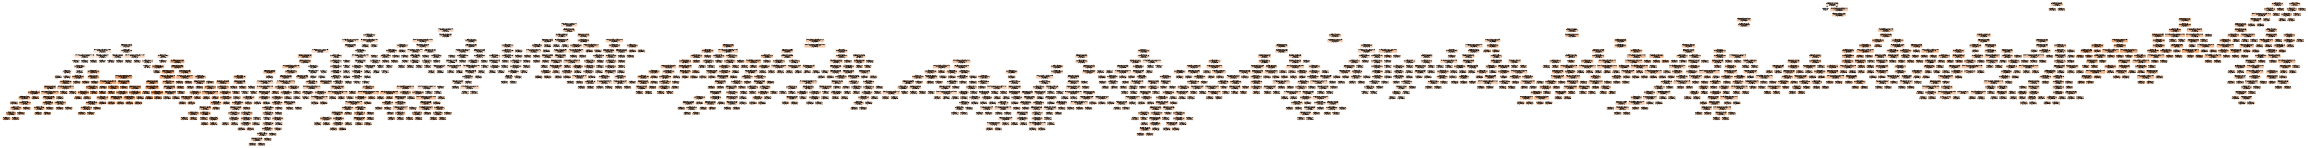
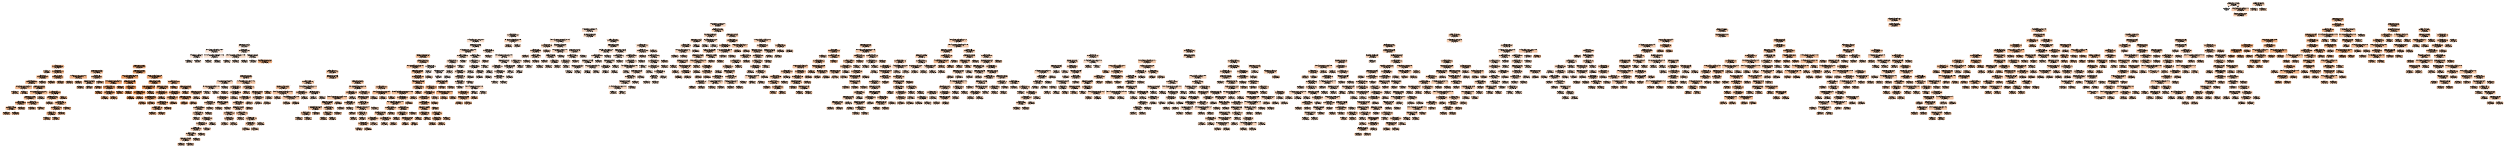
node "Расстояние по навигатору до: В-надеждинское ≤ 0.722": added
